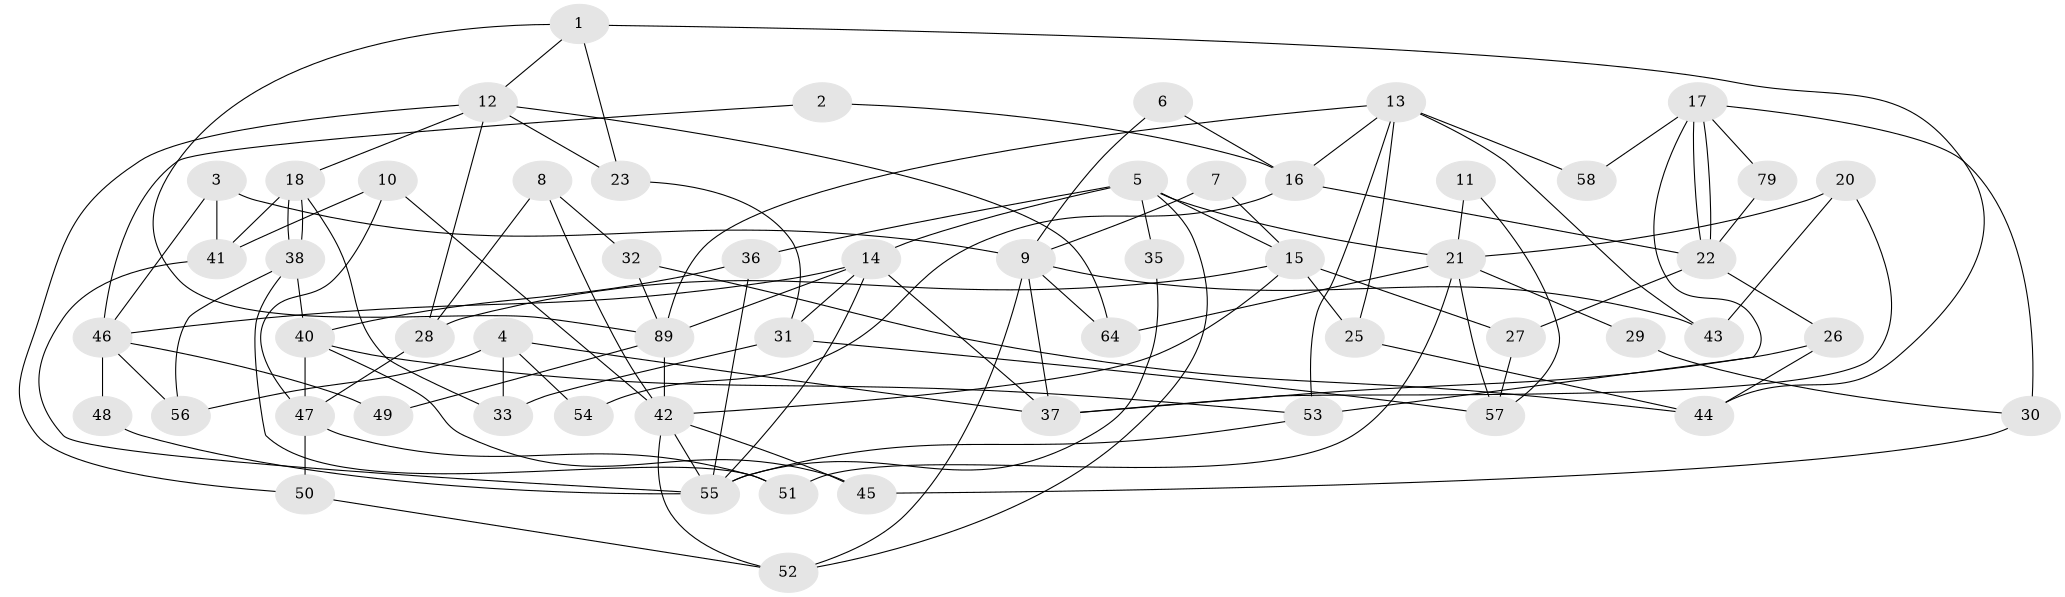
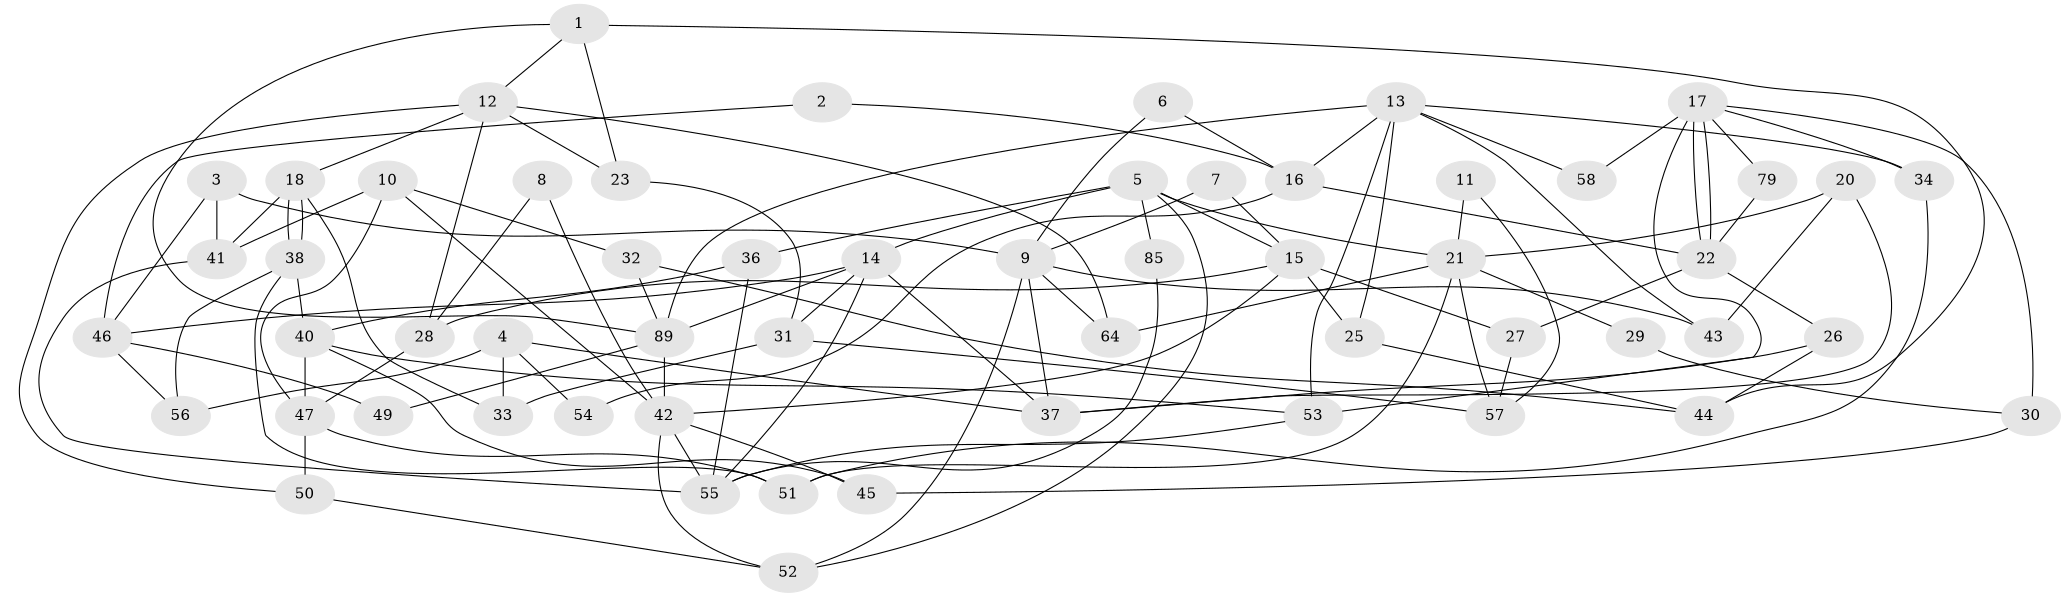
node "34": added
edge "8" -- "32": now "10" -- "32"
node "35": label "35" -> "85"
node "48": removed
